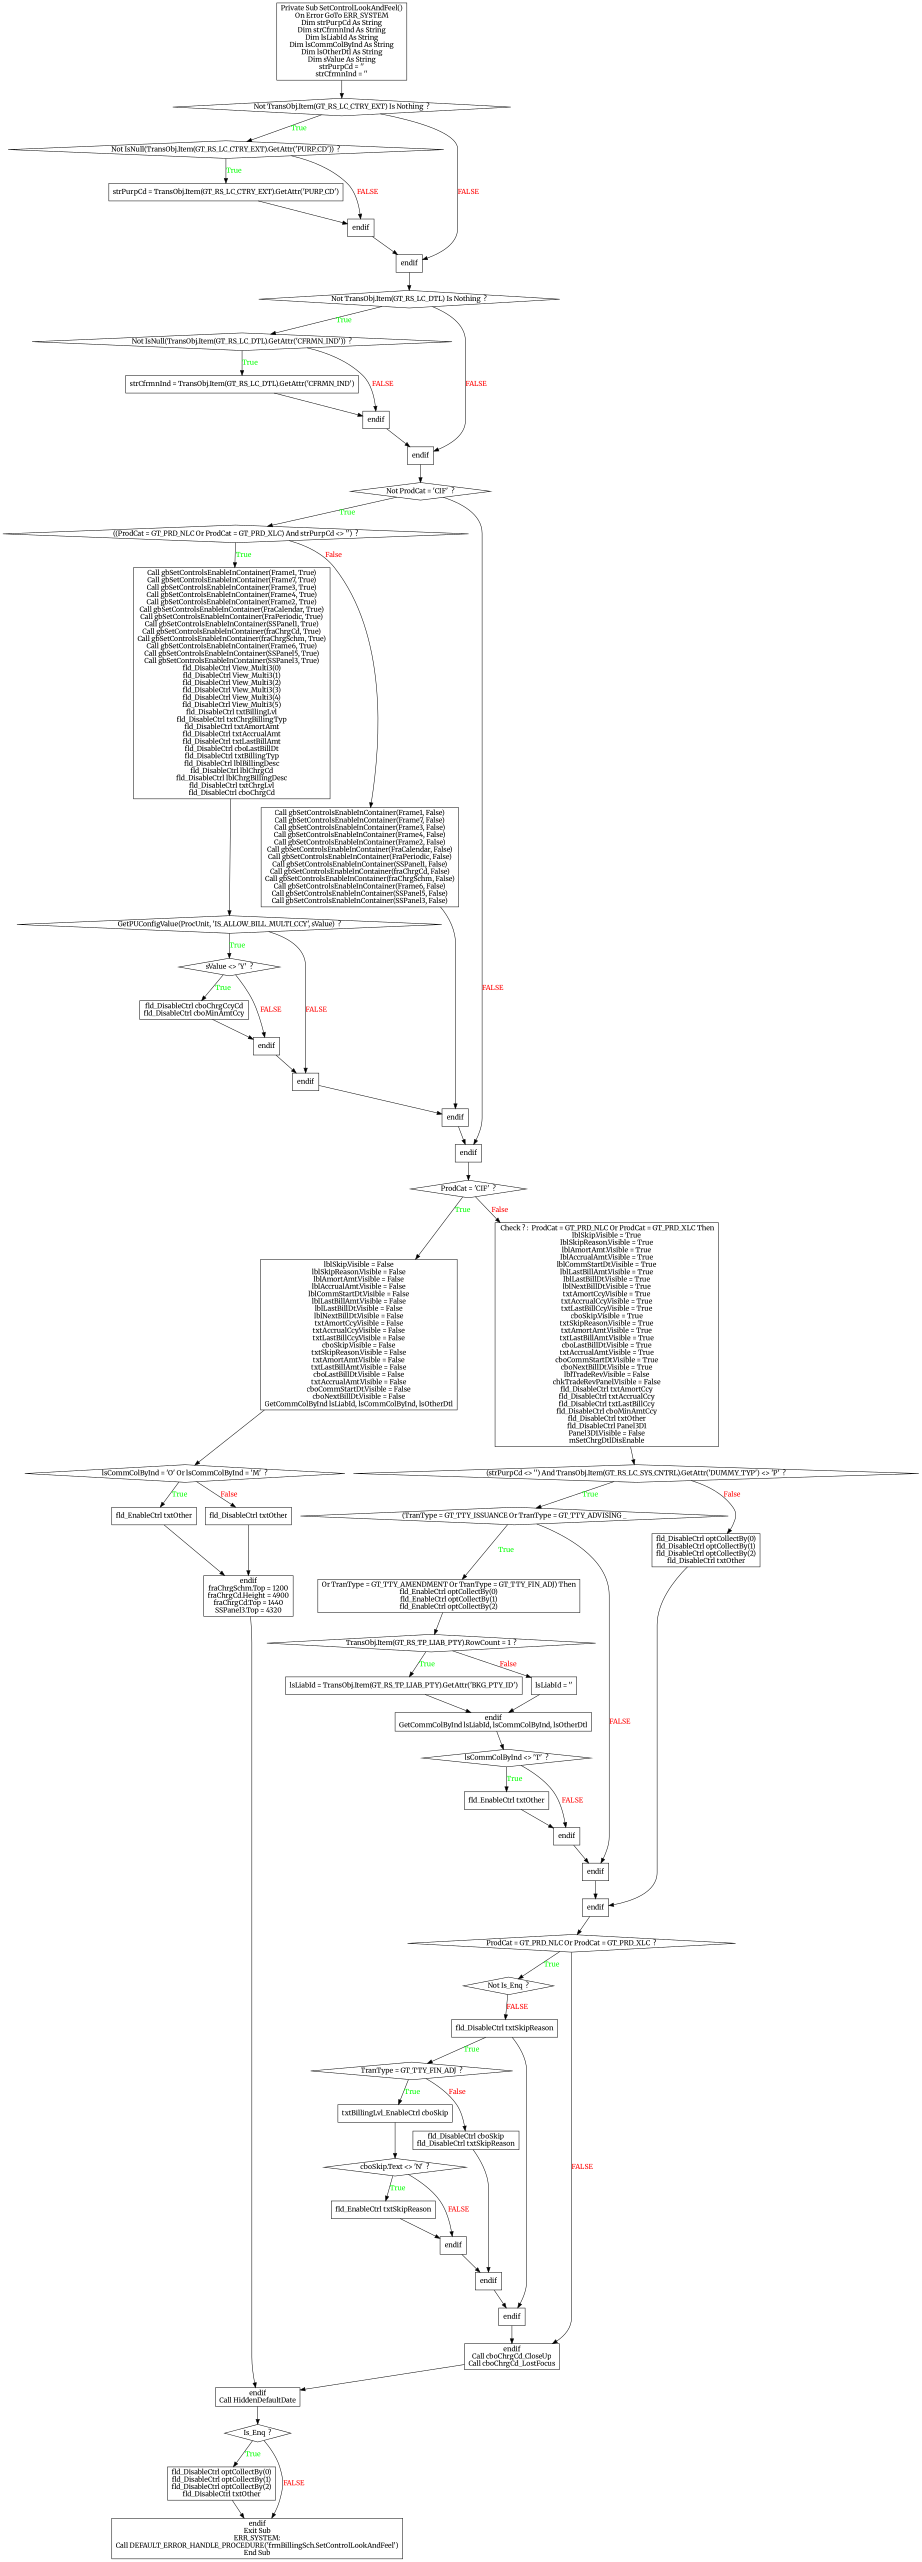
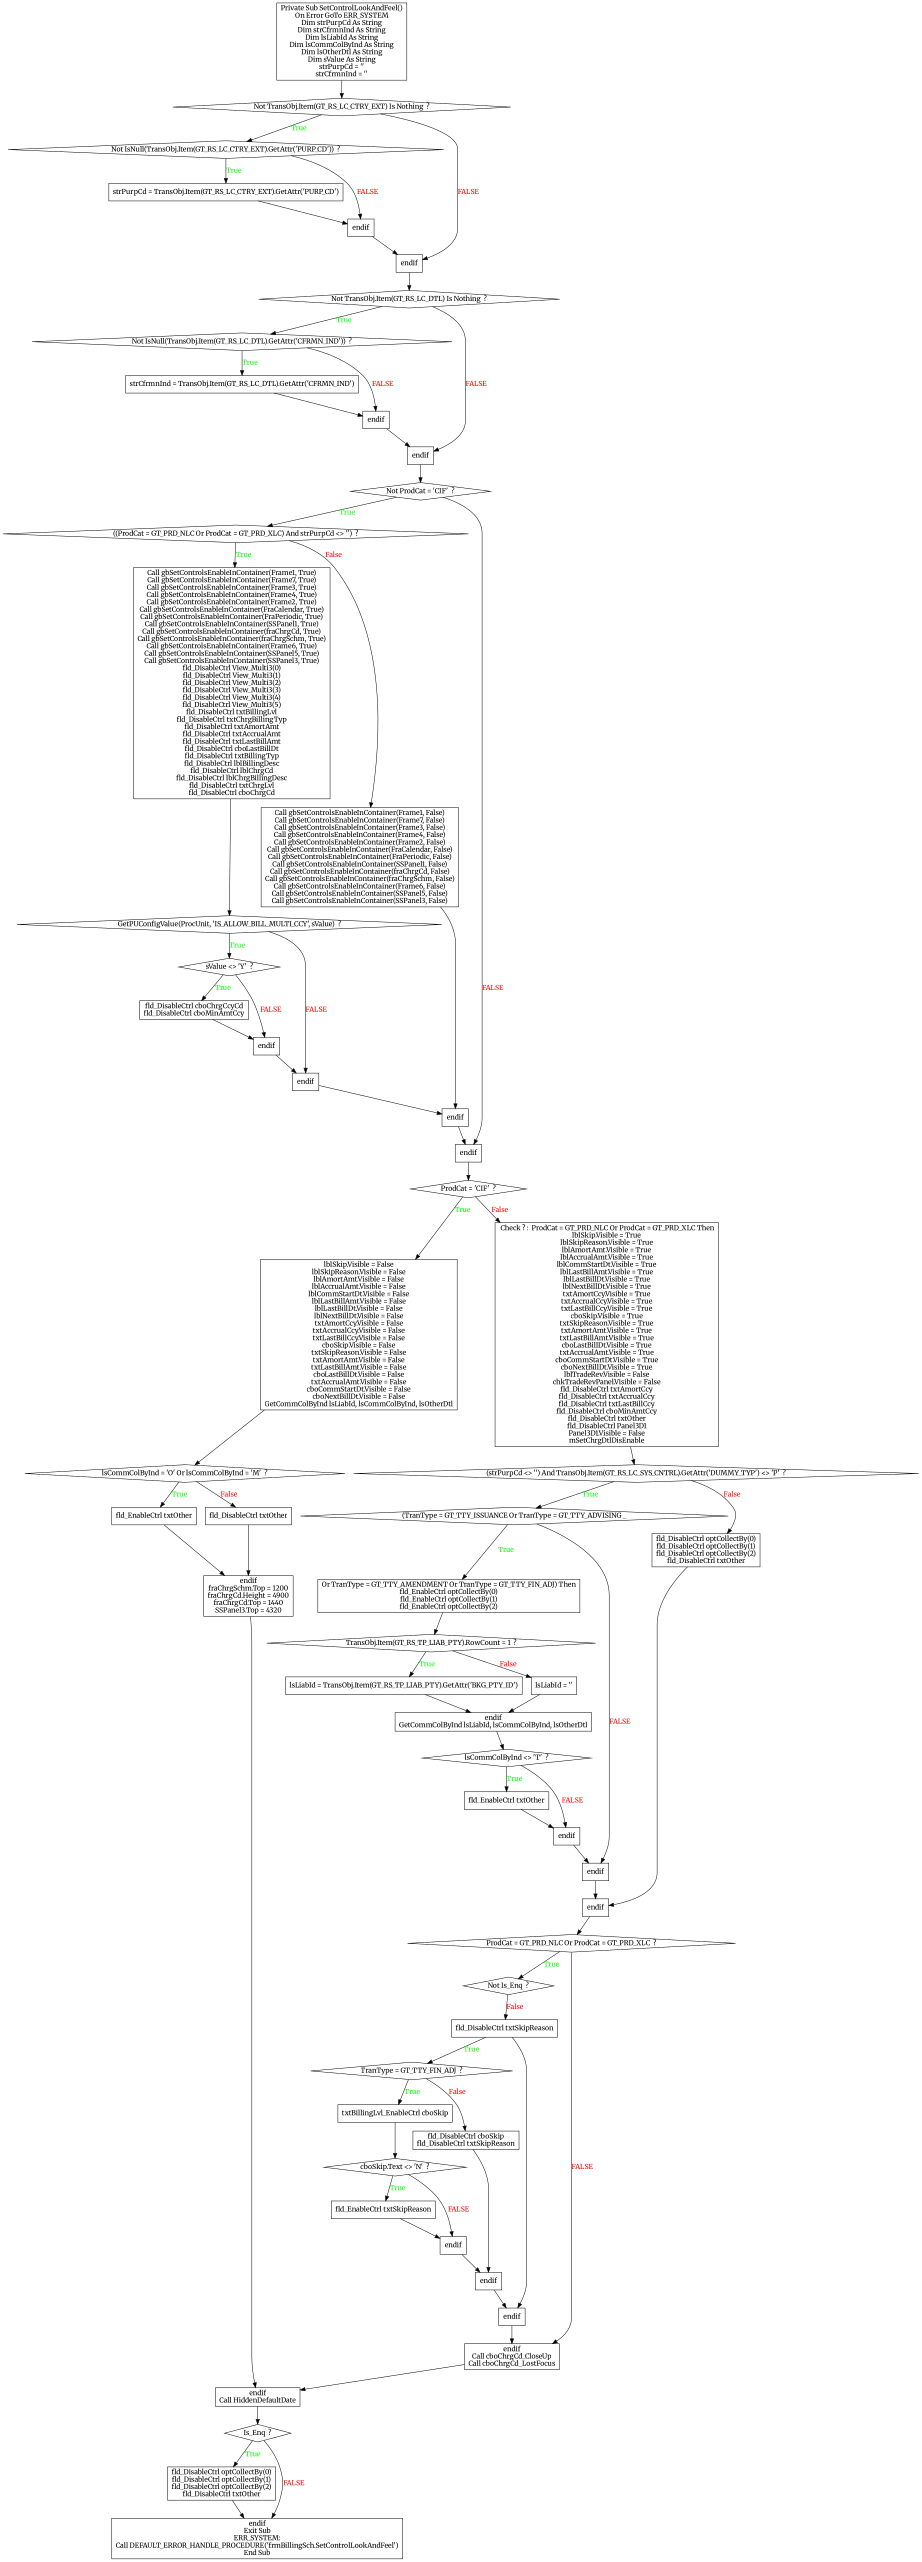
edge "Not Is_Enq  ?" -> "fld_DisableCtrl txtSkipReason": label "FALSE" -> "False"
